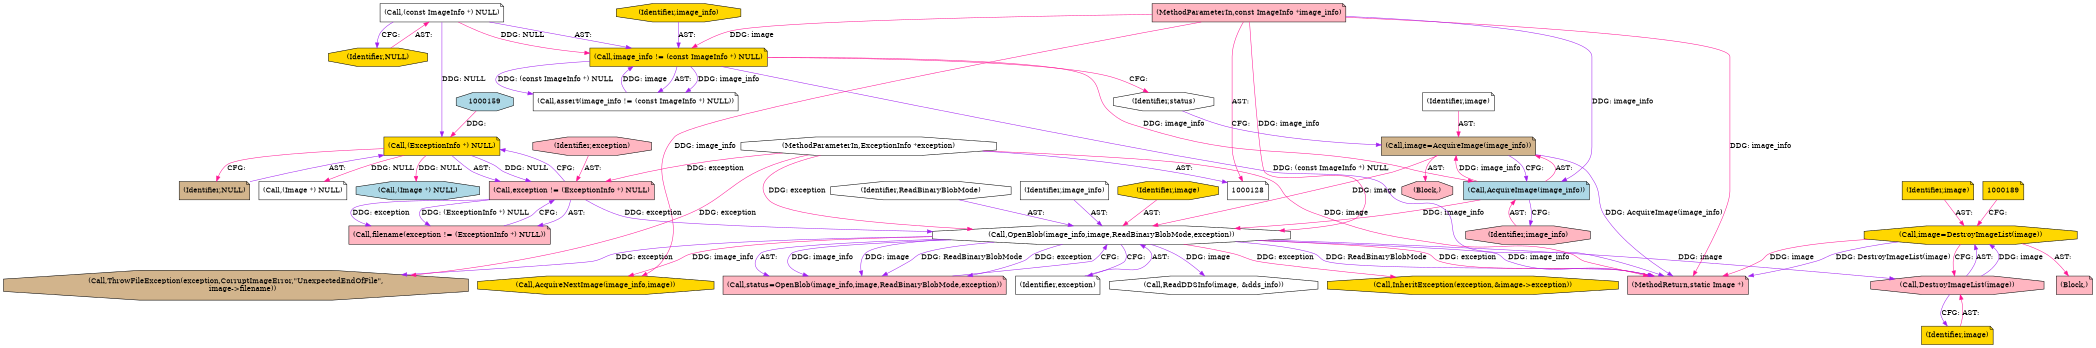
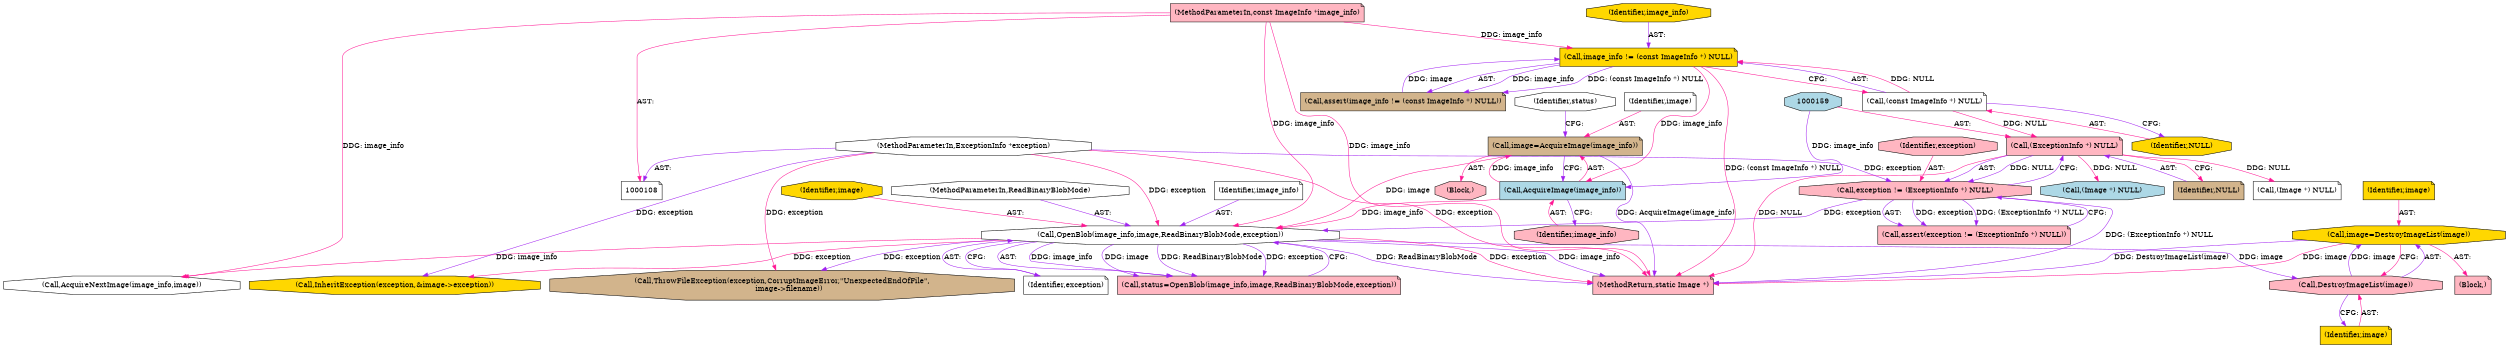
edge "(MethodParameterIn,const ImageInfo *image_info)" -> "(Call,AcquireImage(image_info))": now "1000159" -> "(Call,AcquireImage(image_info))"
edge "(MethodParameterIn,const ImageInfo *image_info)" -> "(Call,image_info != (const ImageInfo *) NULL)": label "DDG: image" -> "DDG: image_info"
edge "(Call,image_info != (const ImageInfo *) NULL)" -> "(Identifier,status)": now "(Call,image_info != (const ImageInfo *) NULL)" -> "(Call,(const ImageInfo *) NULL)"
edge "(Call,(const ImageInfo *) NULL)" -> "(Call,(ExceptionInfo *) NULL)": color purple -> deeppink
node "(Call,assert(image_info != (const ImageInfo *) NULL))": fillcolor white -> tan
edge "1000159" -> "(Call,(ExceptionInfo *) NULL)": label "DDG: " -> "AST: "
node "(Call,(ExceptionInfo *) NULL)": fillcolor gold -> lightpink
edge "(Call,image_info != (const ImageInfo *) NULL)" -> "(MethodReturn,static Image *)": color purple -> deeppink
edge "(MethodParameterIn,ExceptionInfo *exception)" -> "(Call,exception != (ExceptionInfo *) NULL)": color deeppink -> purple
edge "(Call,(ExceptionInfo *) NULL)" -> "(MethodReturn,static Image *)": added, label "DDG: NULL"
node "(Call,exception != (ExceptionInfo *) NULL)": shape note -> octagon
node "(Identifier,ReadBinaryBlobMode)": label "(Identifier,ReadBinaryBlobMode)" -> "(MethodParameterIn,ReadBinaryBlobMode)"
node "1000128": label "1000128" -> "1000108"
node "1000189": removed
edge "(MethodParameterIn,ExceptionInfo *exception)" -> "(Call,InheritException(exception,&image->exception))": added, label "DDG: exception"
edge "(MethodParameterIn,ExceptionInfo *exception)" -> "(MethodReturn,static Image *)": label "DDG: image" -> "DDG: exception"
node "(Call,filename(exception != (ExceptionInfo *) NULL))": label "(Call,filename(exception != (ExceptionInfo *) NULL))" -> "(Call,assert(exception != (ExceptionInfo *) NULL))"
edge "(Call,exception != (ExceptionInfo *) NULL)" -> "(MethodReturn,static Image *)": added, label "DDG: (ExceptionInfo *) NULL"
node "(Call,AcquireNextImage(image_info,image))": fillcolor gold -> white
node "(Call,ReadDDSInfo(image, &dds_info))": removed
